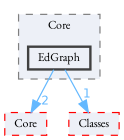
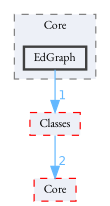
edge "EdGraph" -> "Core": now "Classes" -> "Core"
